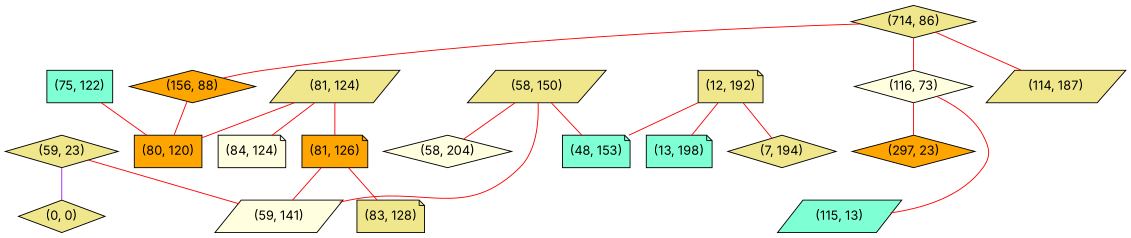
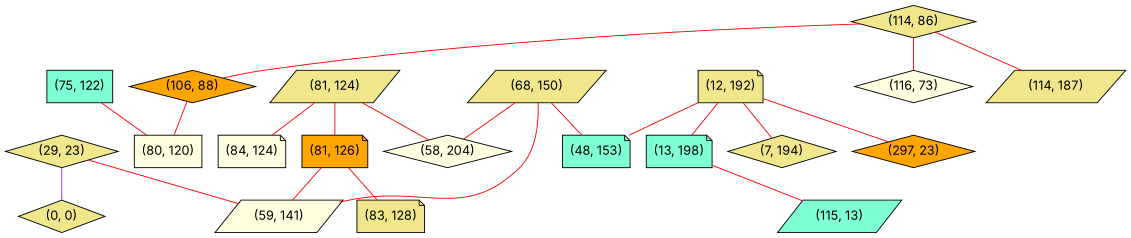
node "(714, 86)": label "(714, 86)" -> "(114, 86)"
node "(156, 88)": label "(156, 88)" -> "(106, 88)"
node "(58, 150)": label "(58, 150)" -> "(68, 150)"
edge "(116, 73)" -- "(297, 23)": now "(12, 192)" -- "(297, 23)"
edge "(81, 124)" -- "(80, 120)": now "(81, 124)" -- "(58, 204)"
node "(59, 23)": label "(59, 23)" -> "(29, 23)"
node "(80, 120)": fillcolor orange -> lightyellow
edge "(116, 73)" -- "(115, 13)": now "(13, 198)" -- "(115, 13)"
